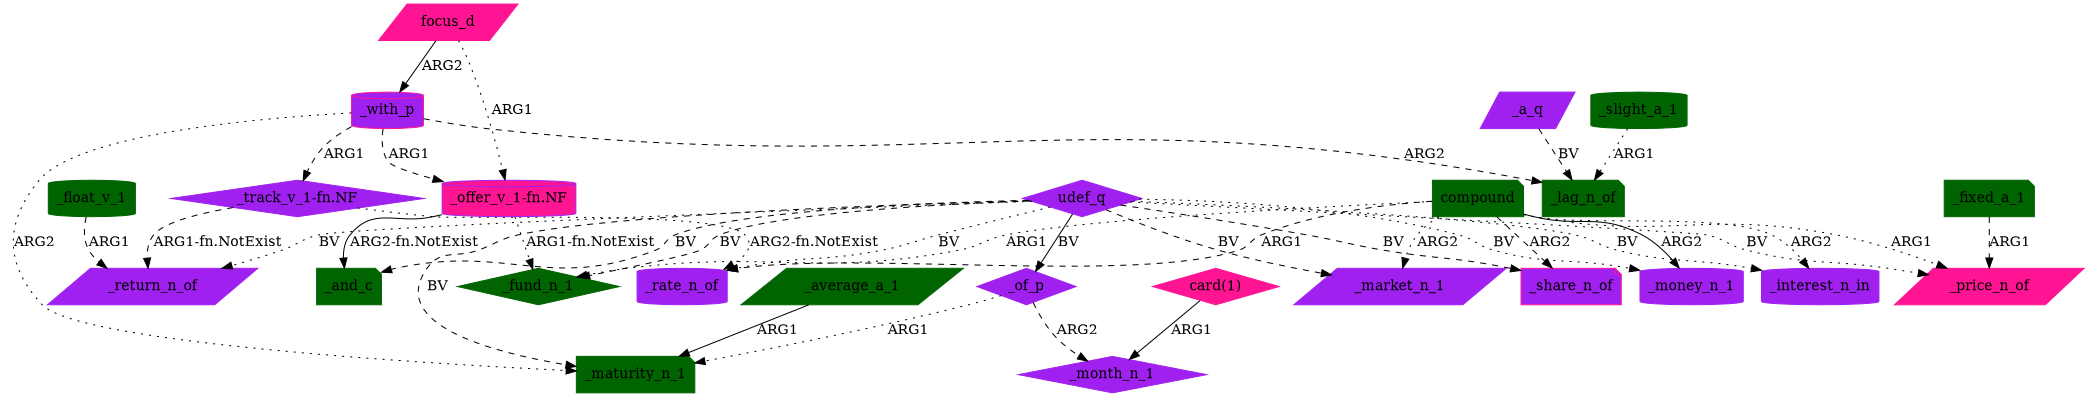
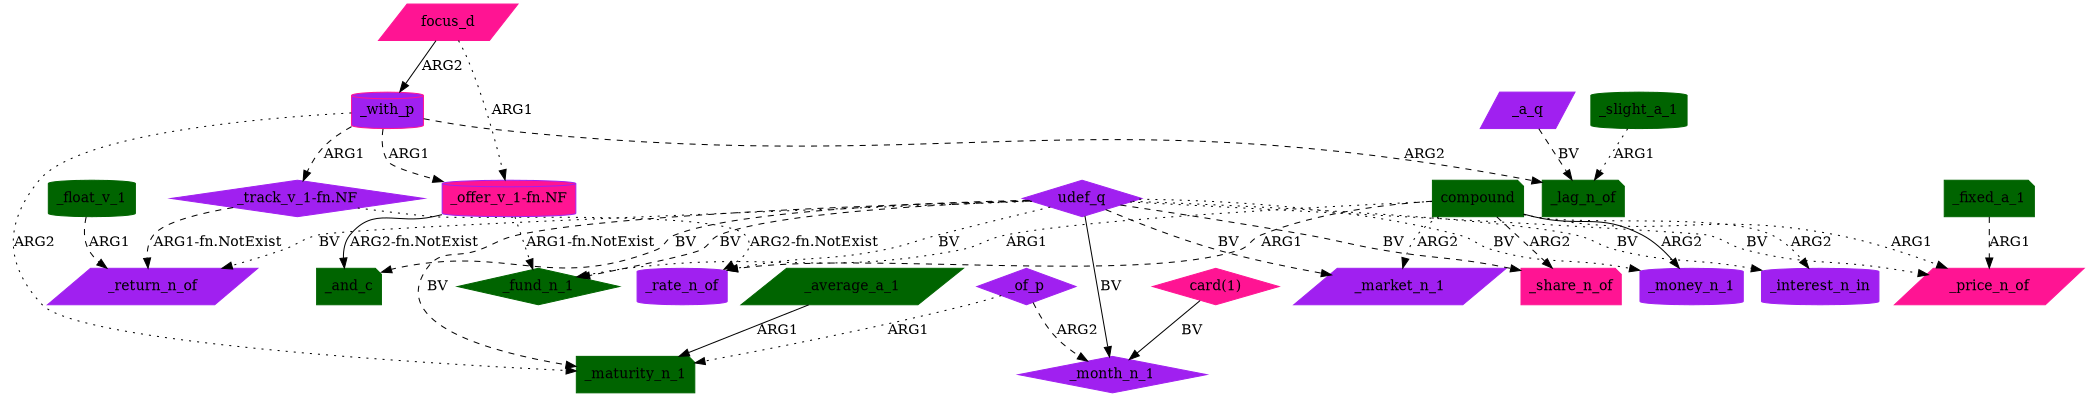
edge "udef_q" -> "_of_p": now "udef_q" -> "_month_n_1"
node "_share_n_of": fillcolor purple -> deeppink
edge "card(1)" -> "_month_n_1": label "ARG1" -> "BV"
